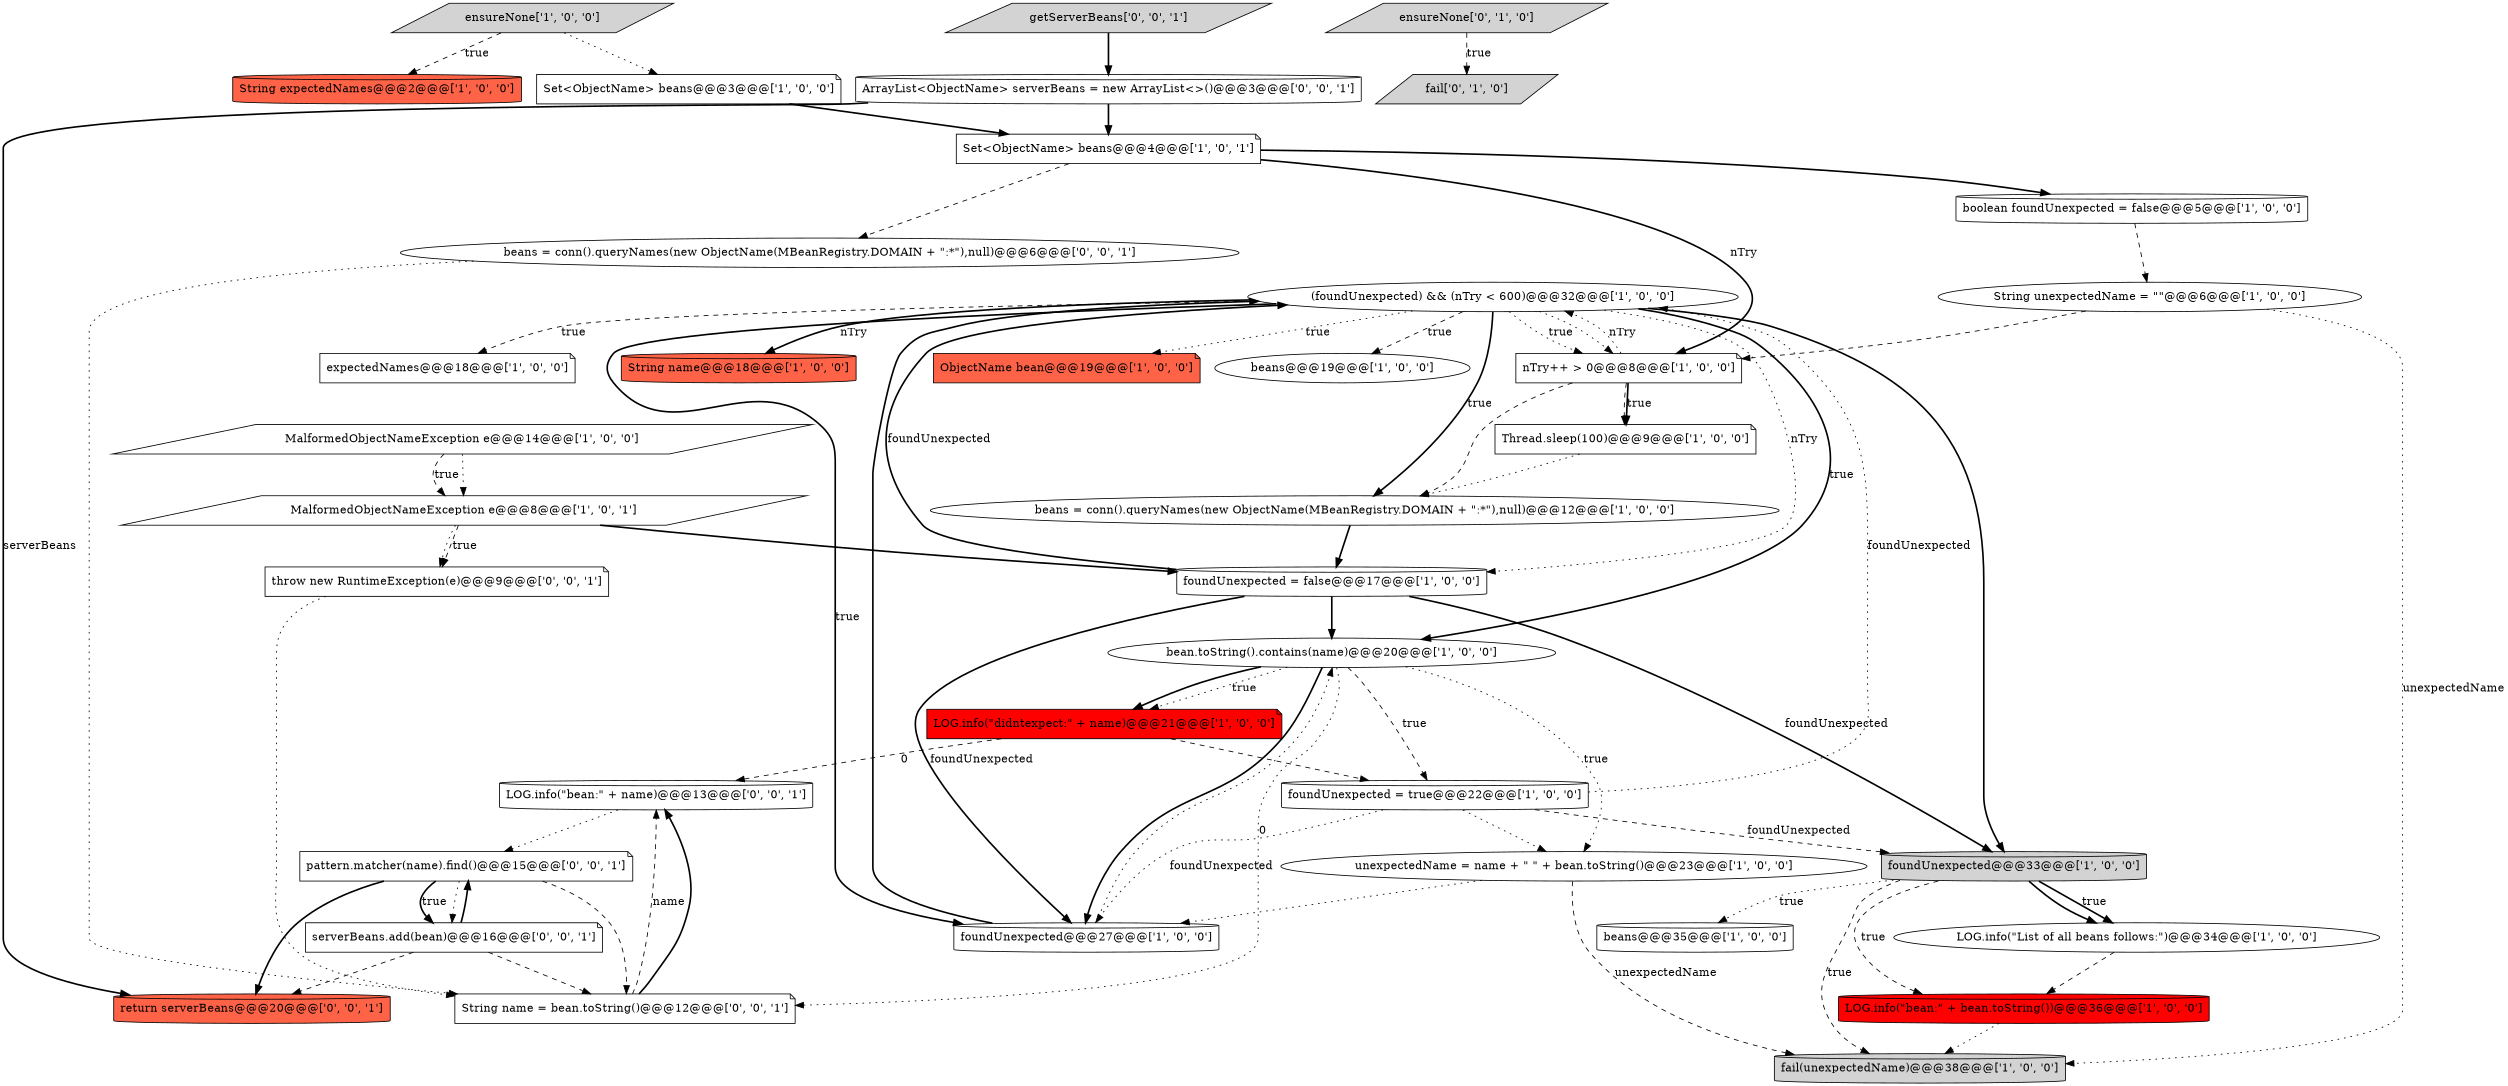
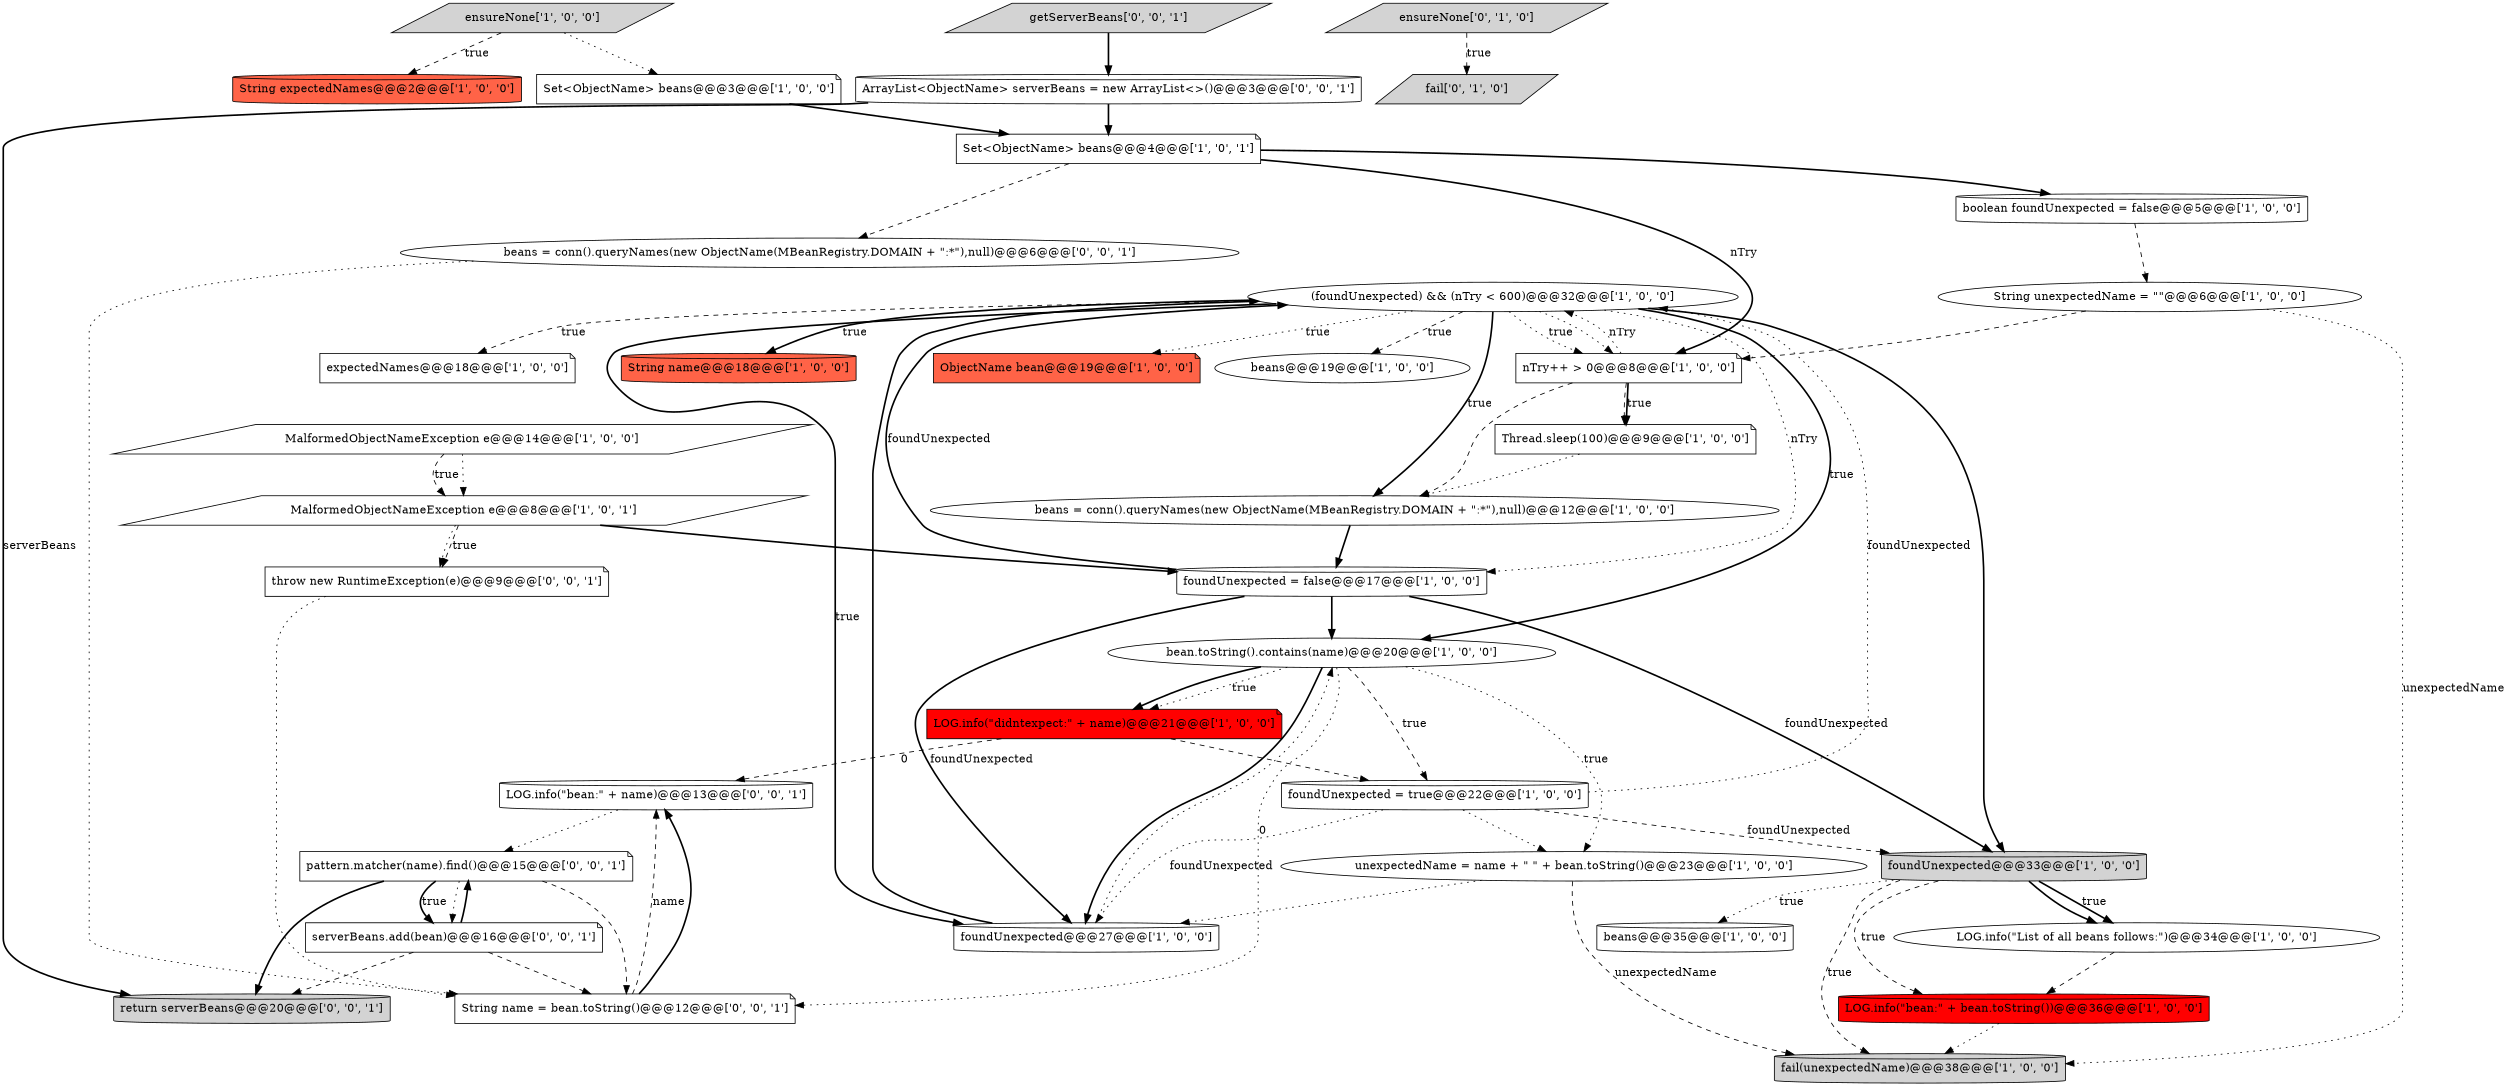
edge "(foundUnexpected) && (nTry < 600)@@@32@@@['1', '0', '0']" -> "String name@@@18@@@['1', '0', '0']": label "nTry" -> "true"
node "return serverBeans@@@20@@@['0', '0', '1']": fillcolor tomato -> lightgray
